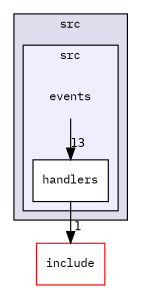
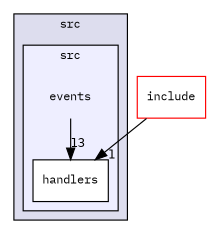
edge "handlers" -> "include": reversed
